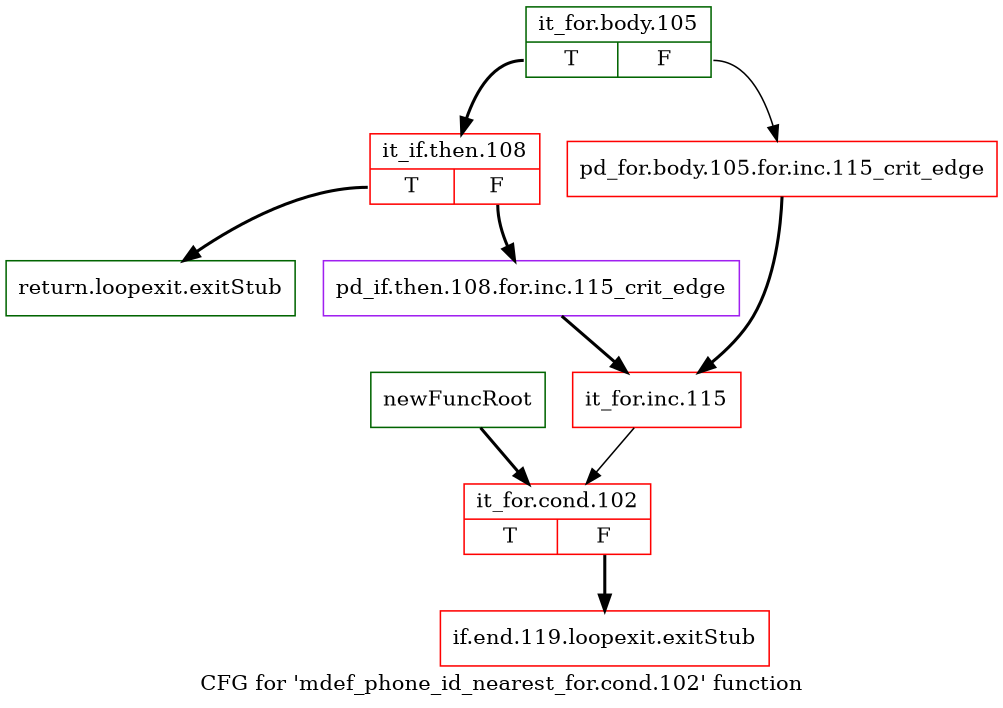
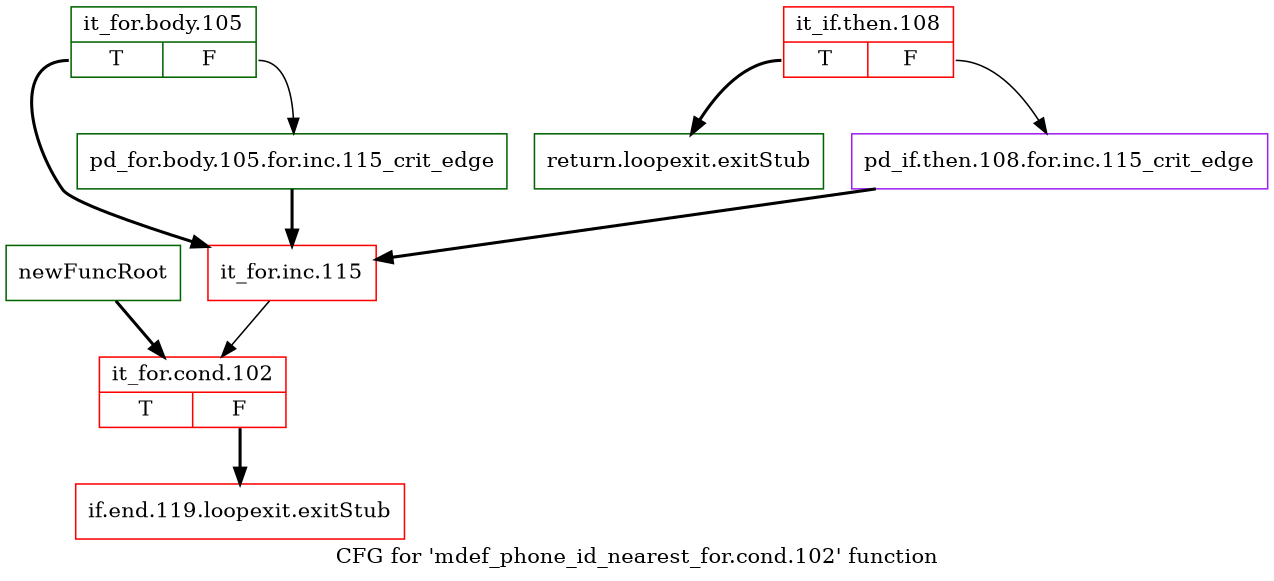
edge "it_for.body.105" -> "it_if.then.108": now "it_for.body.105" -> "it_for.inc.115"
node "pd_for.body.105.for.inc.115_crit_edge": color red -> darkgreen
edge "it_if.then.108" -> "pd_if.then.108.for.inc.115_crit_edge": style bold -> solid
